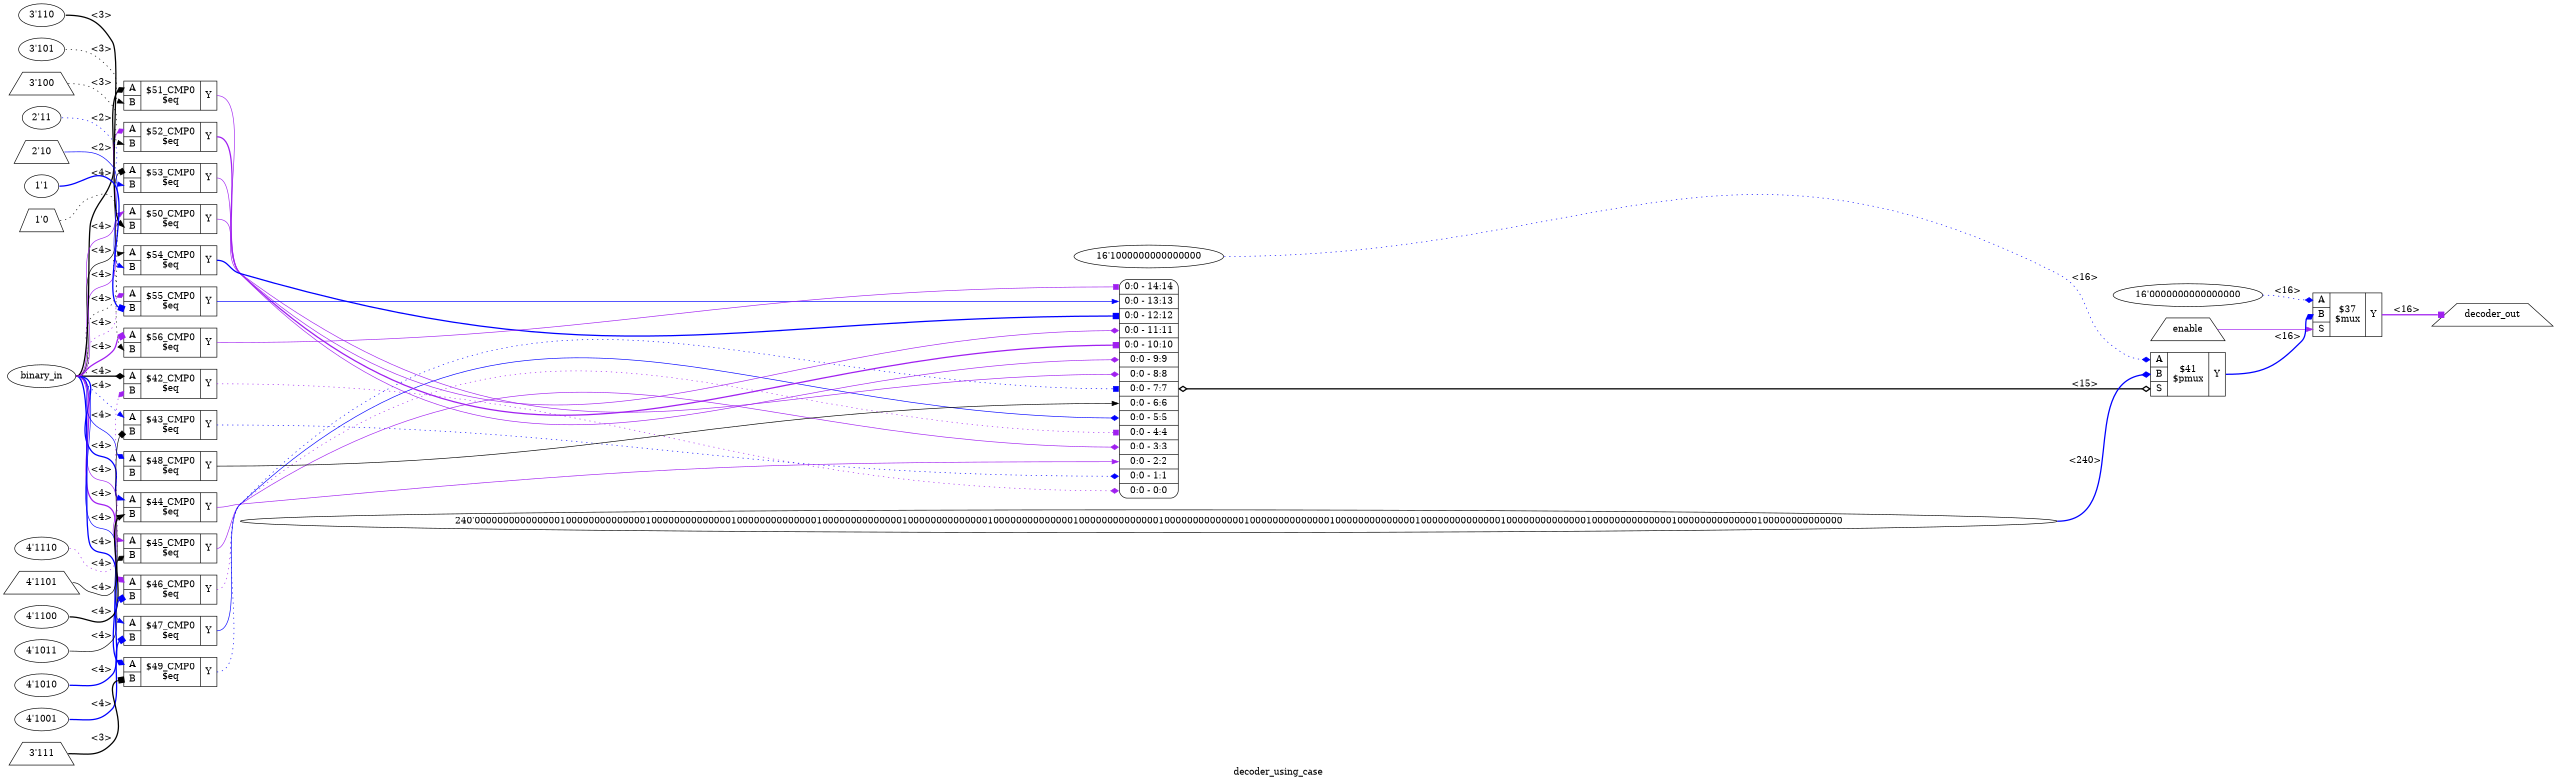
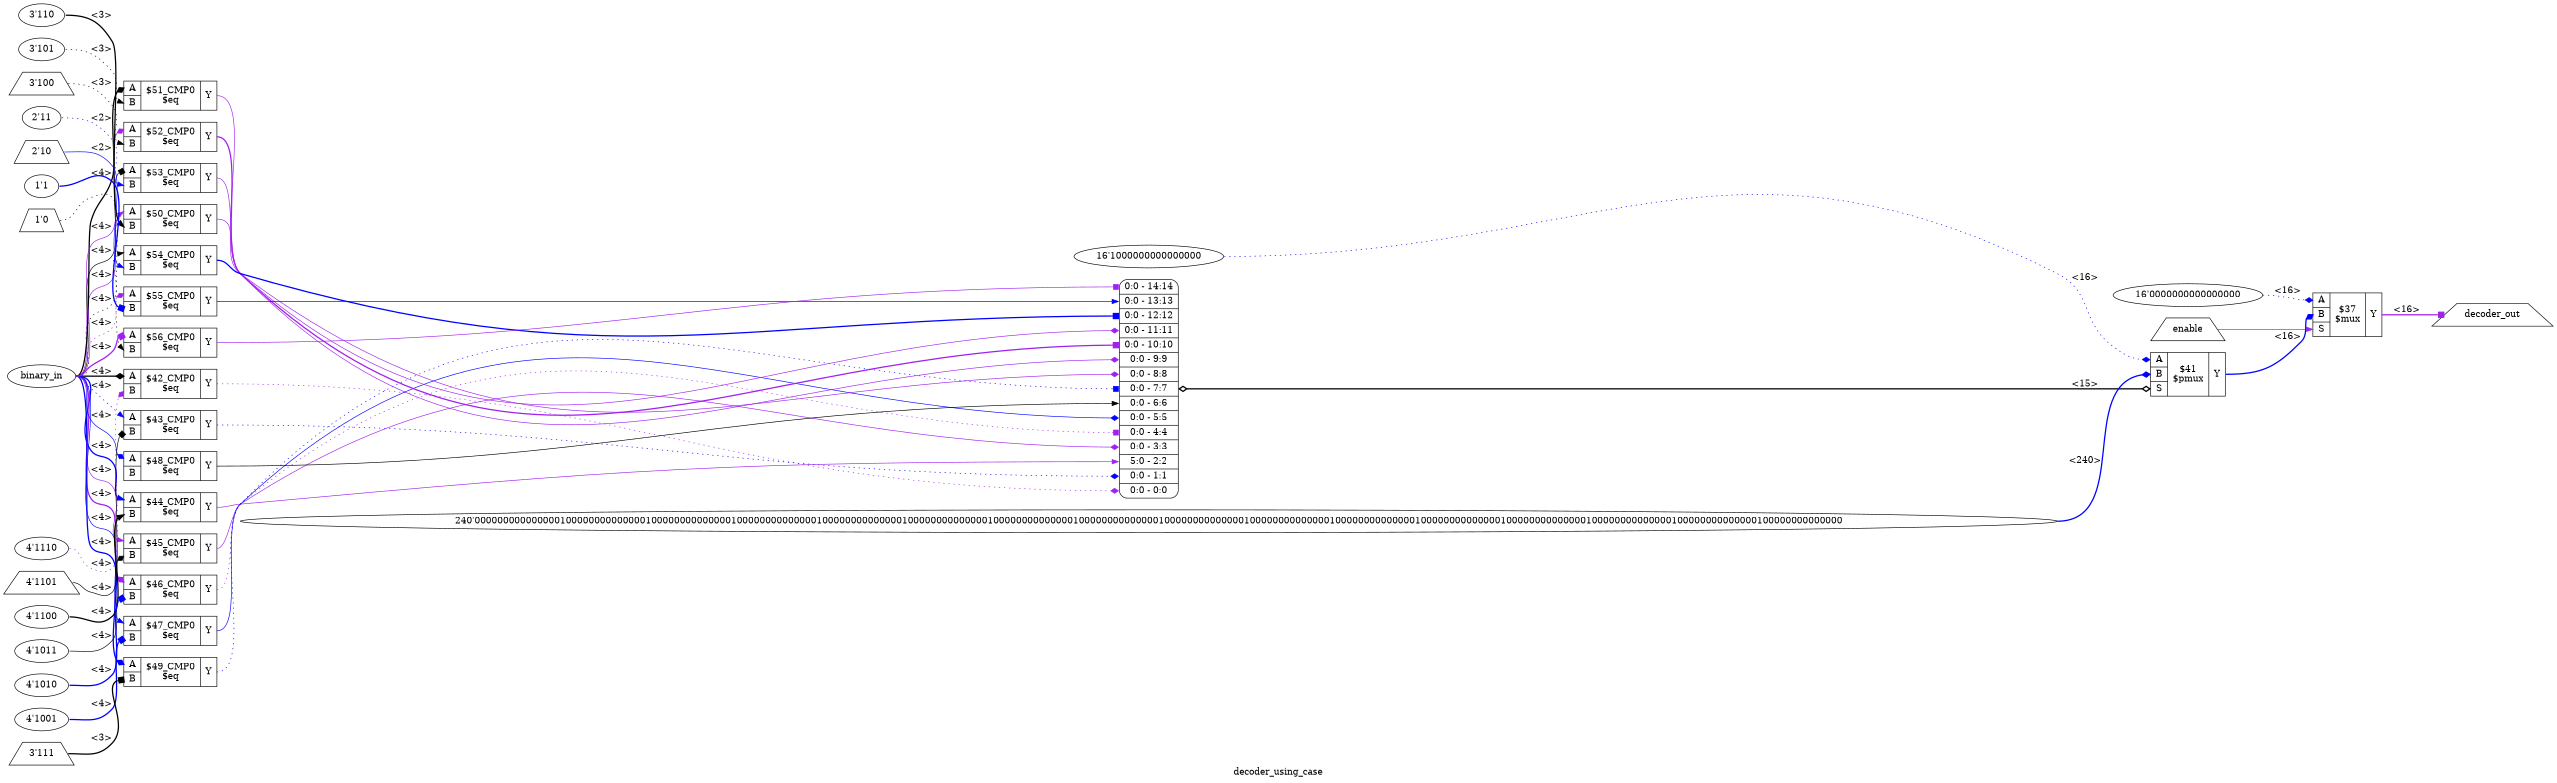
node "0:0 - 14:14": text "0:0 - 2:2" -> "5:0 - 2:2"
